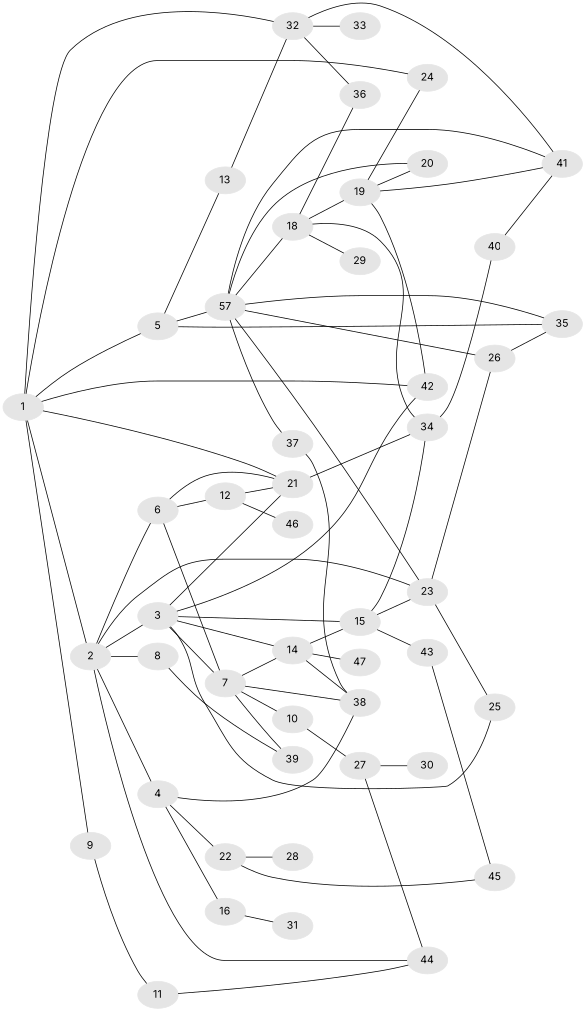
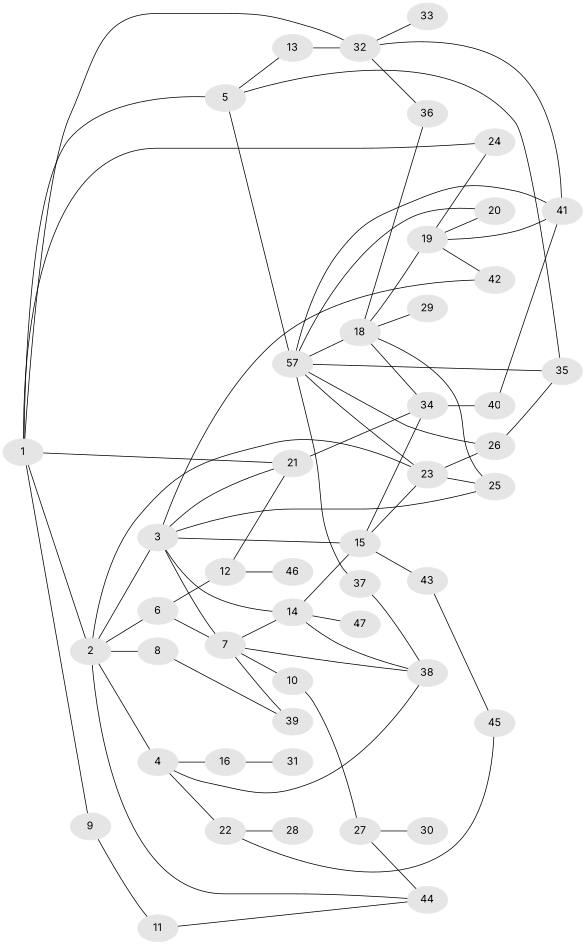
edge "42" -- "1": removed
edge "18" -- "25": added
edge "21" -- "6": removed
